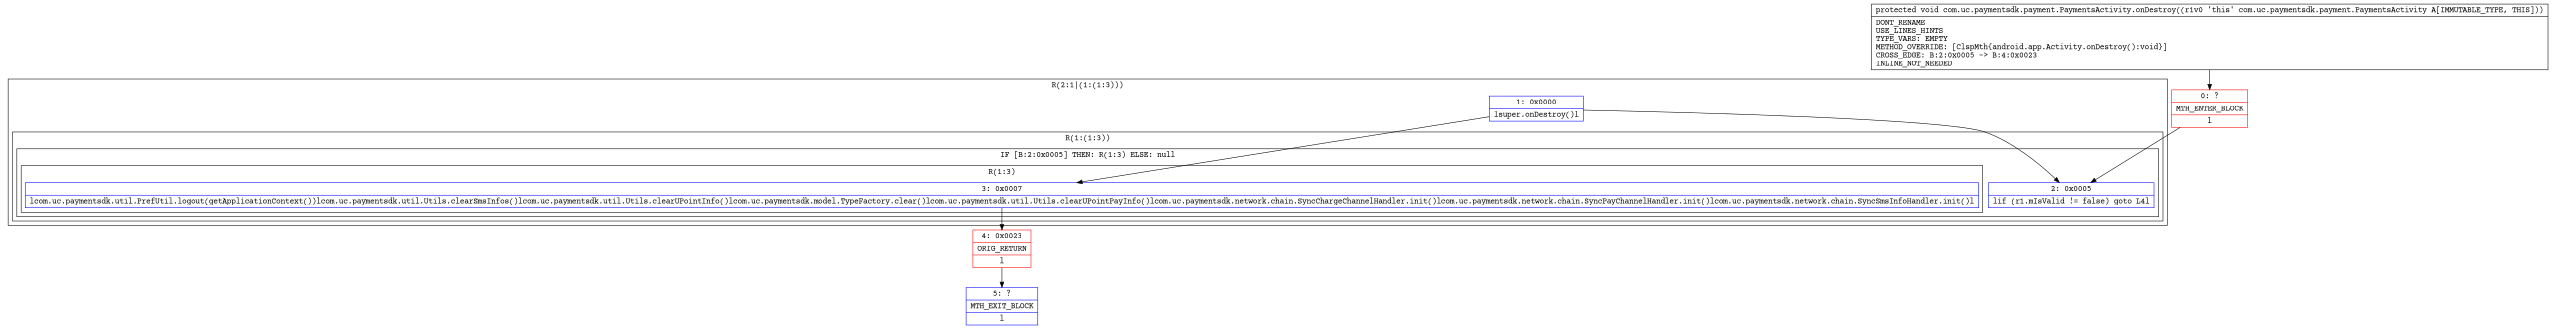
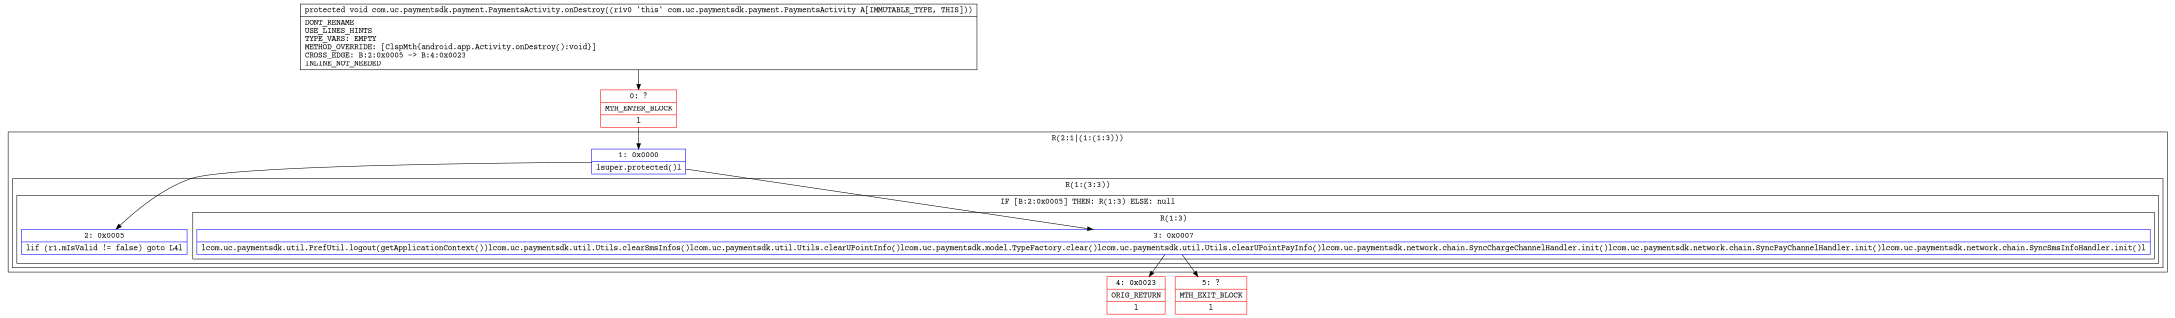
node "1: 0x0000": text "lsuper.onDestroy()l" -> "lsuper.protected()l"
cluster "R(1:(1:3))": label "R(1:(1:3))" -> "R(1:(3:3))"
edge "0: ?" -> "2: 0x0005": now "0: ?" -> "1: 0x0000"
edge "4: 0x0023" -> "5: ?": now "3: 0x0007" -> "5: ?"
node "5: ?": color blue -> red
